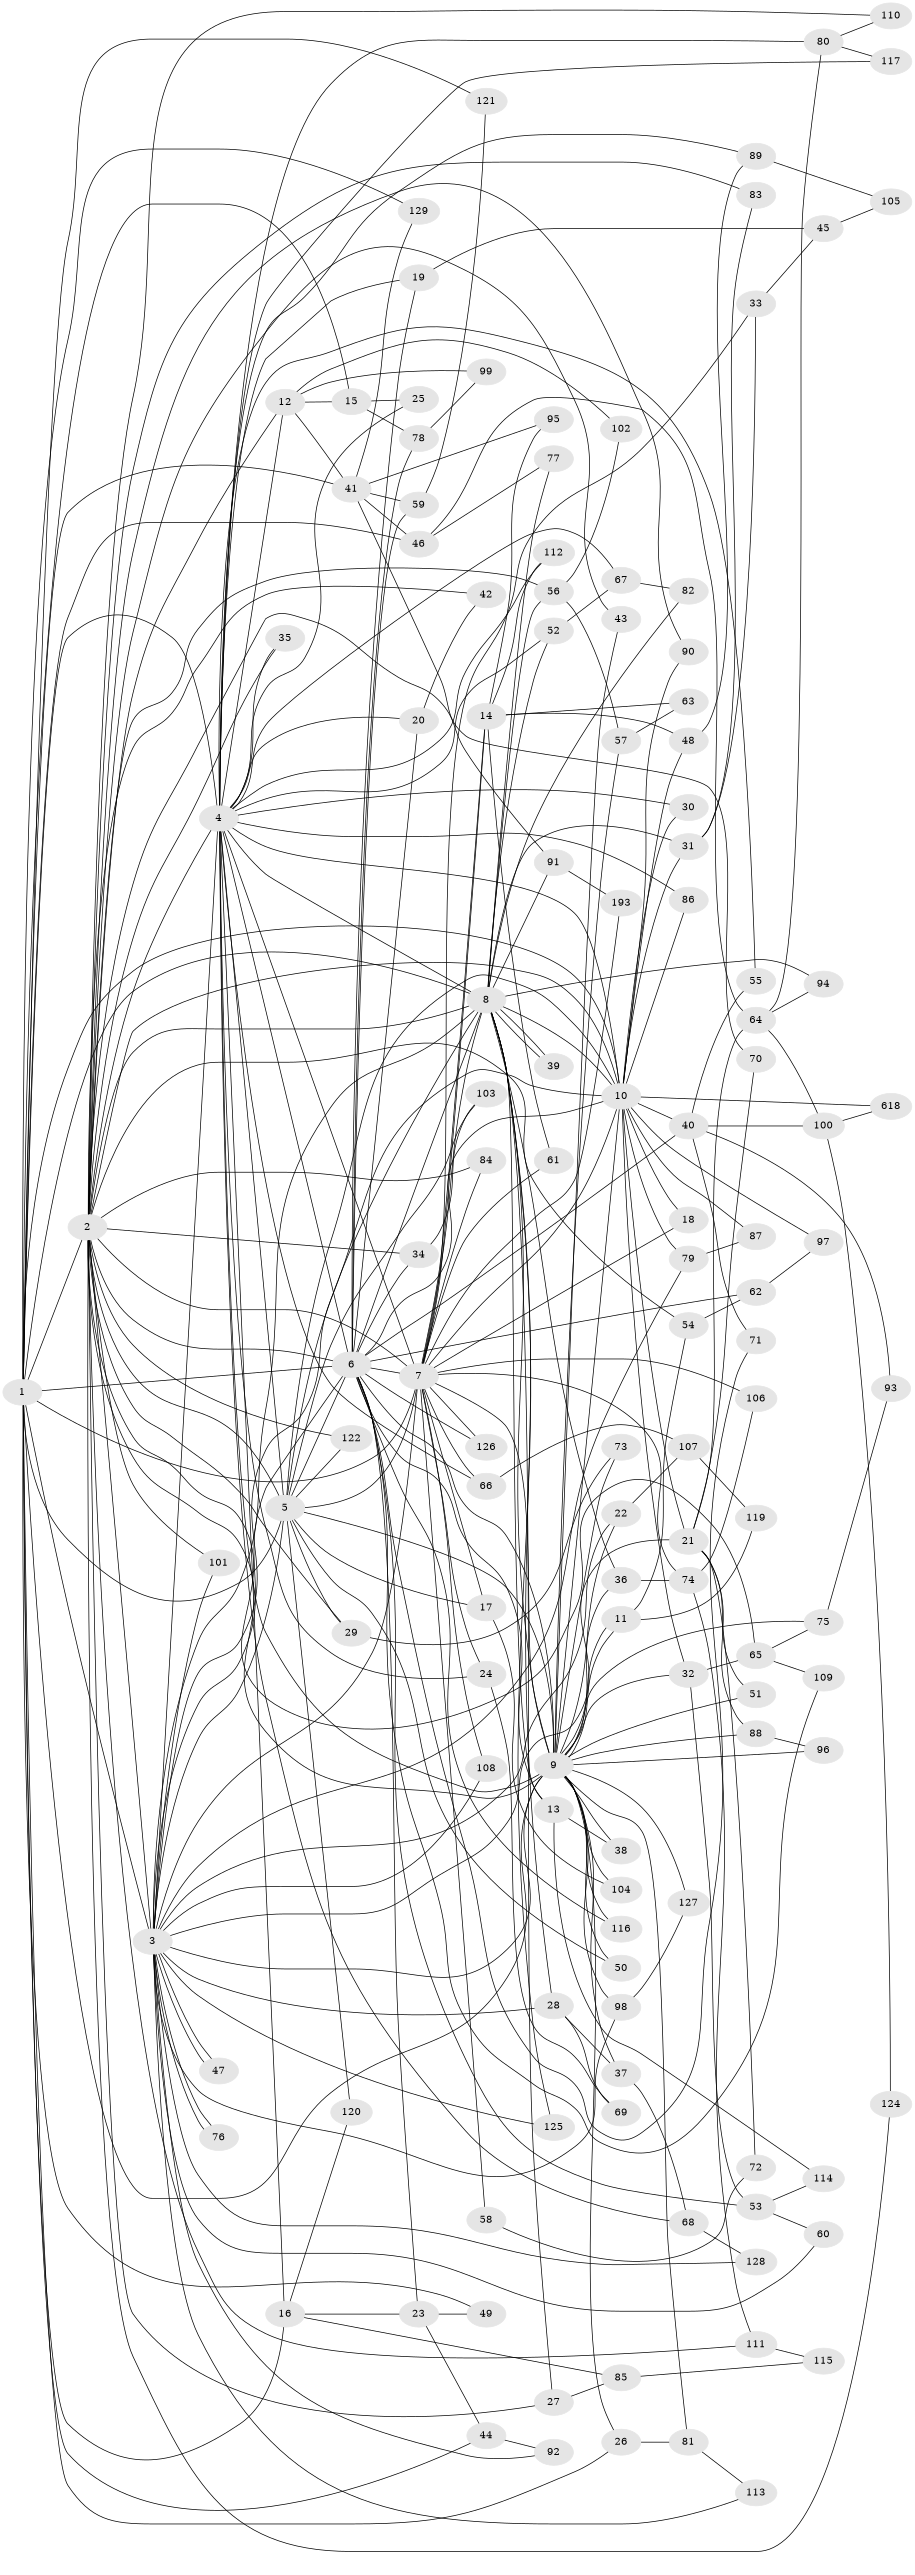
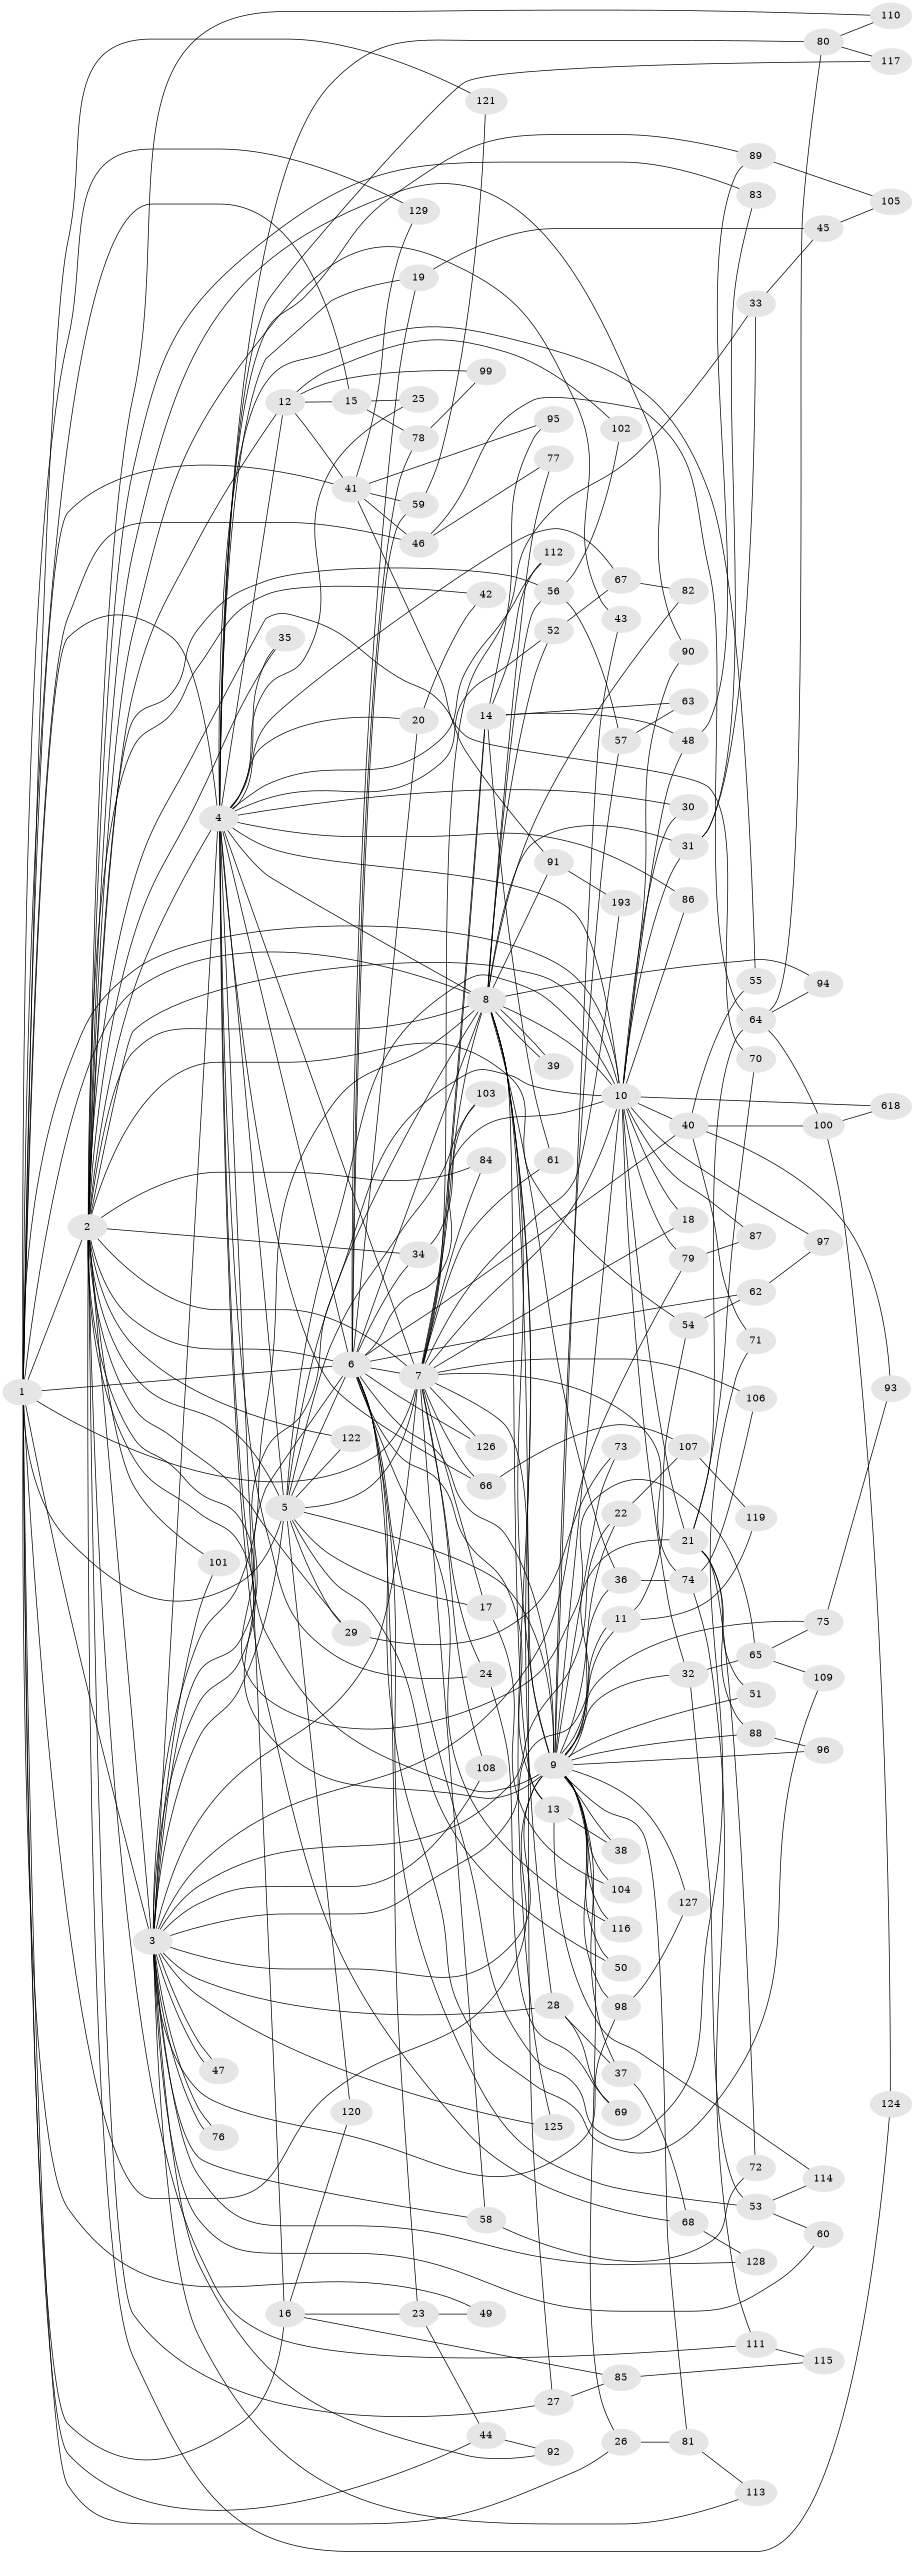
edge "3" -- "58": added
